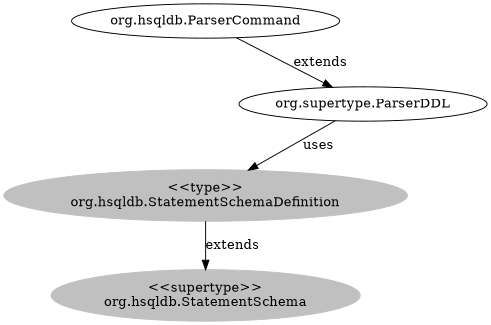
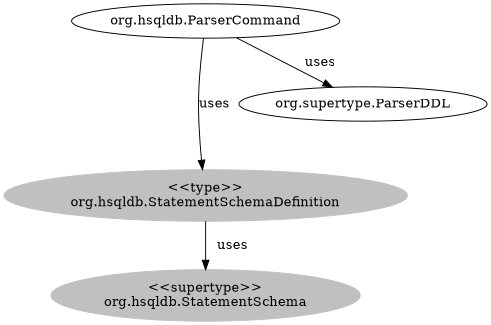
edge "org.hsqldb.ParserCommand" -> "org.supertype.ParserDDL": label "extends" -> "uses"
edge "org.supertype.ParserDDL" -> "<<type>> org.hsqldb.StatementSchemaDefinition": now "org.hsqldb.ParserCommand" -> "<<type>> org.hsqldb.StatementSchemaDefinition"
edge "<<type>> org.hsqldb.StatementSchemaDefinition" -> "<<supertype>> org.hsqldb.StatementSchema": label "extends" -> "uses"
